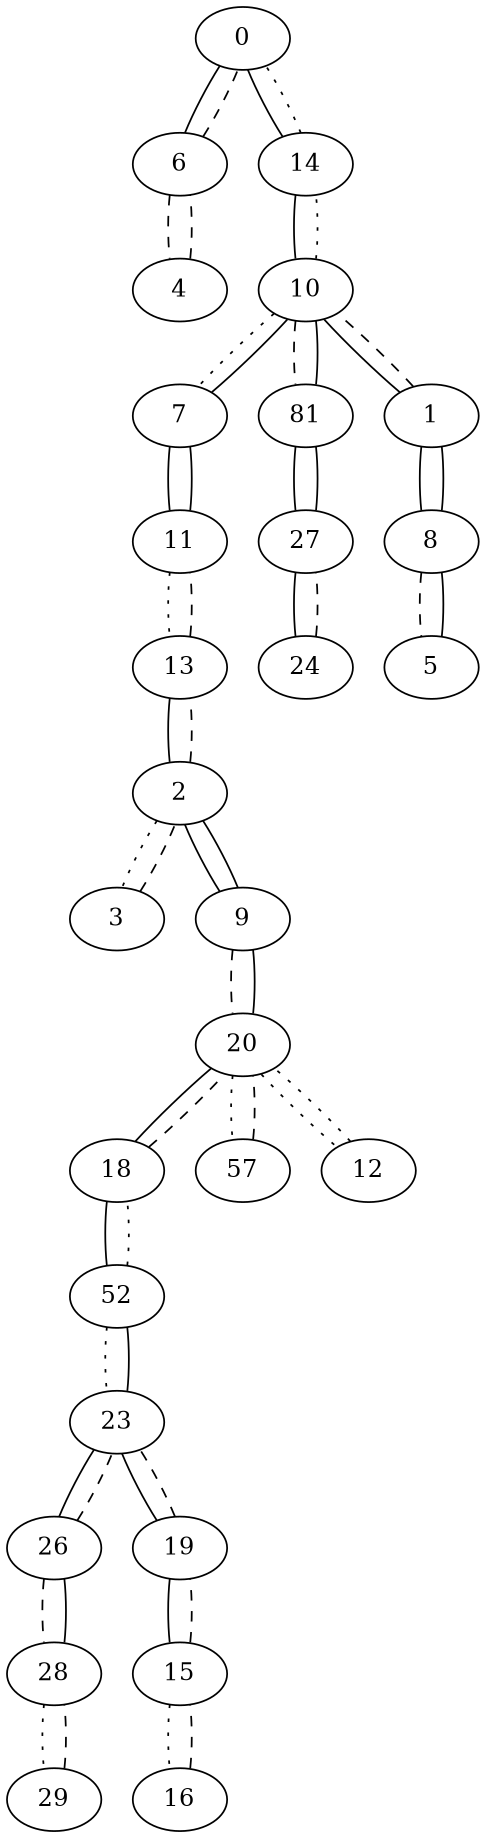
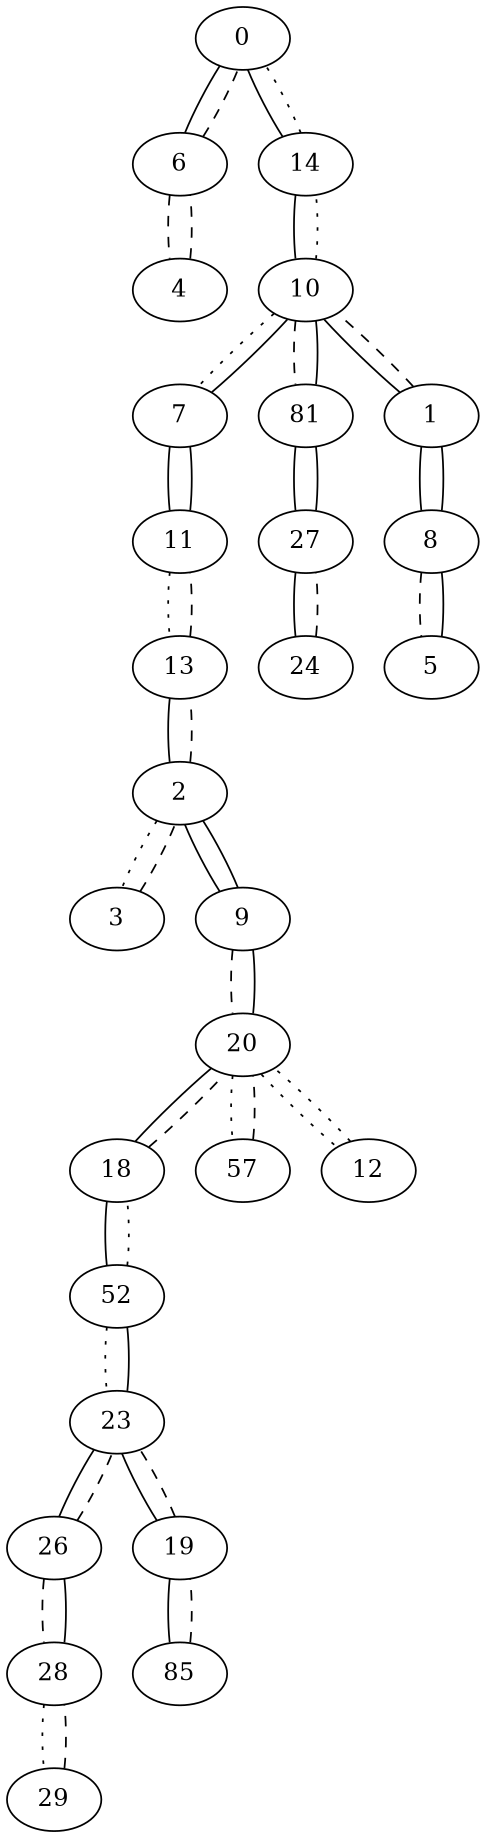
node "15": label "15" -> "85"
node "16": removed
